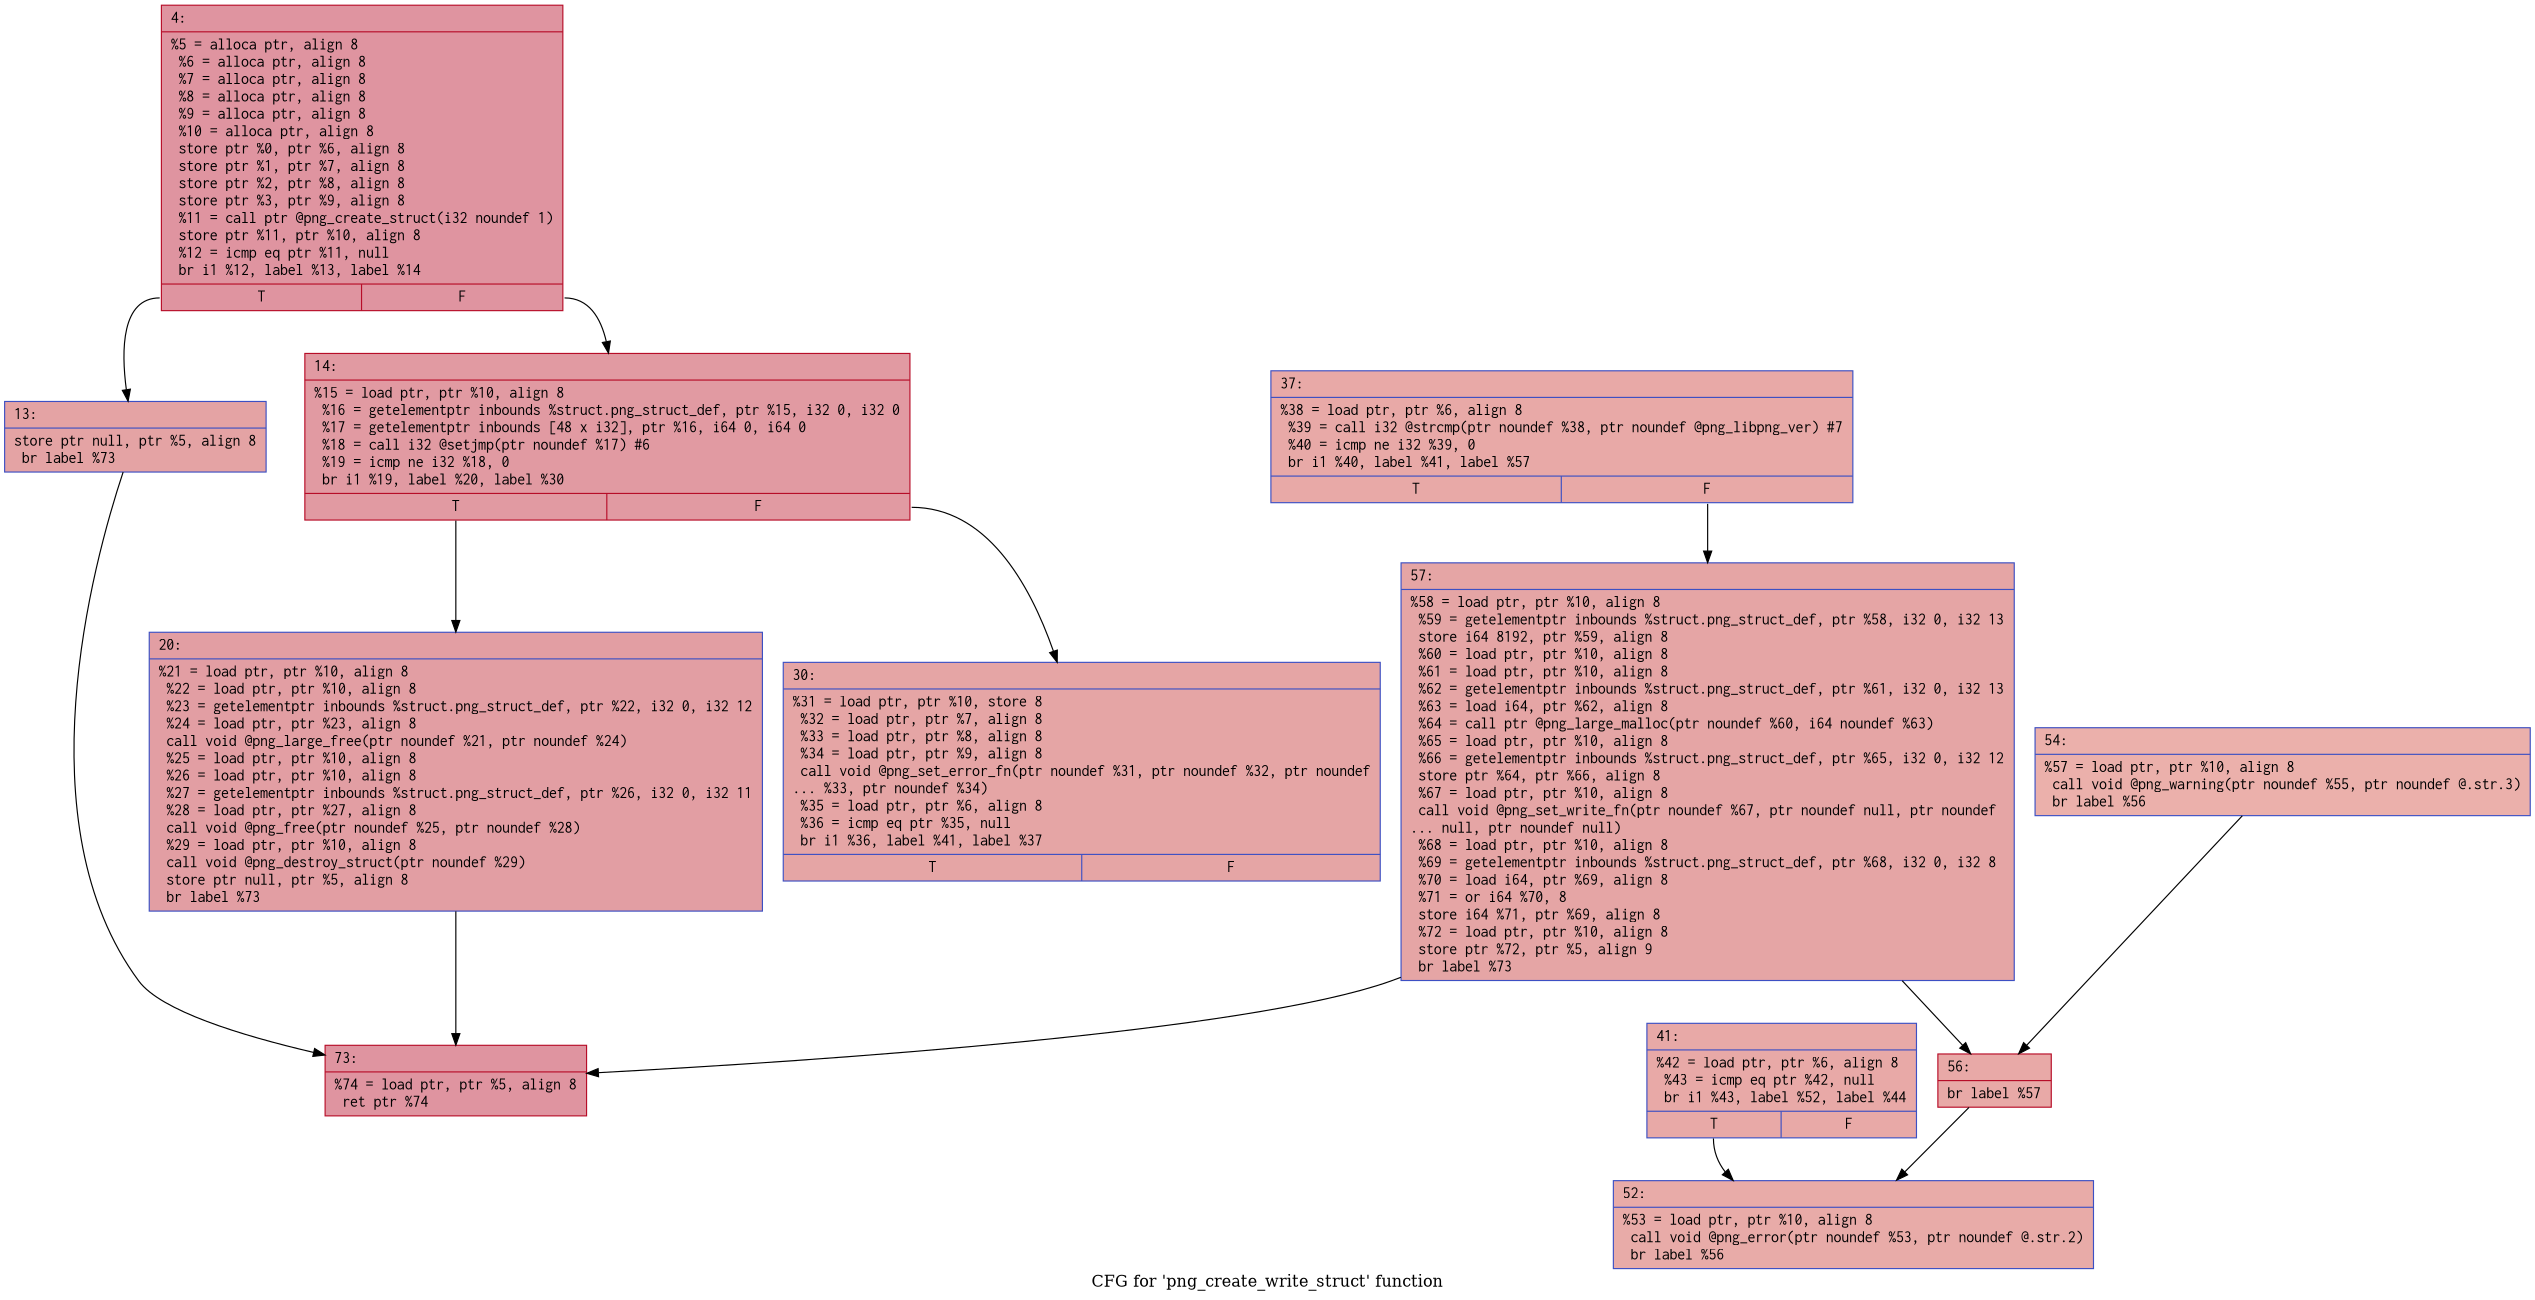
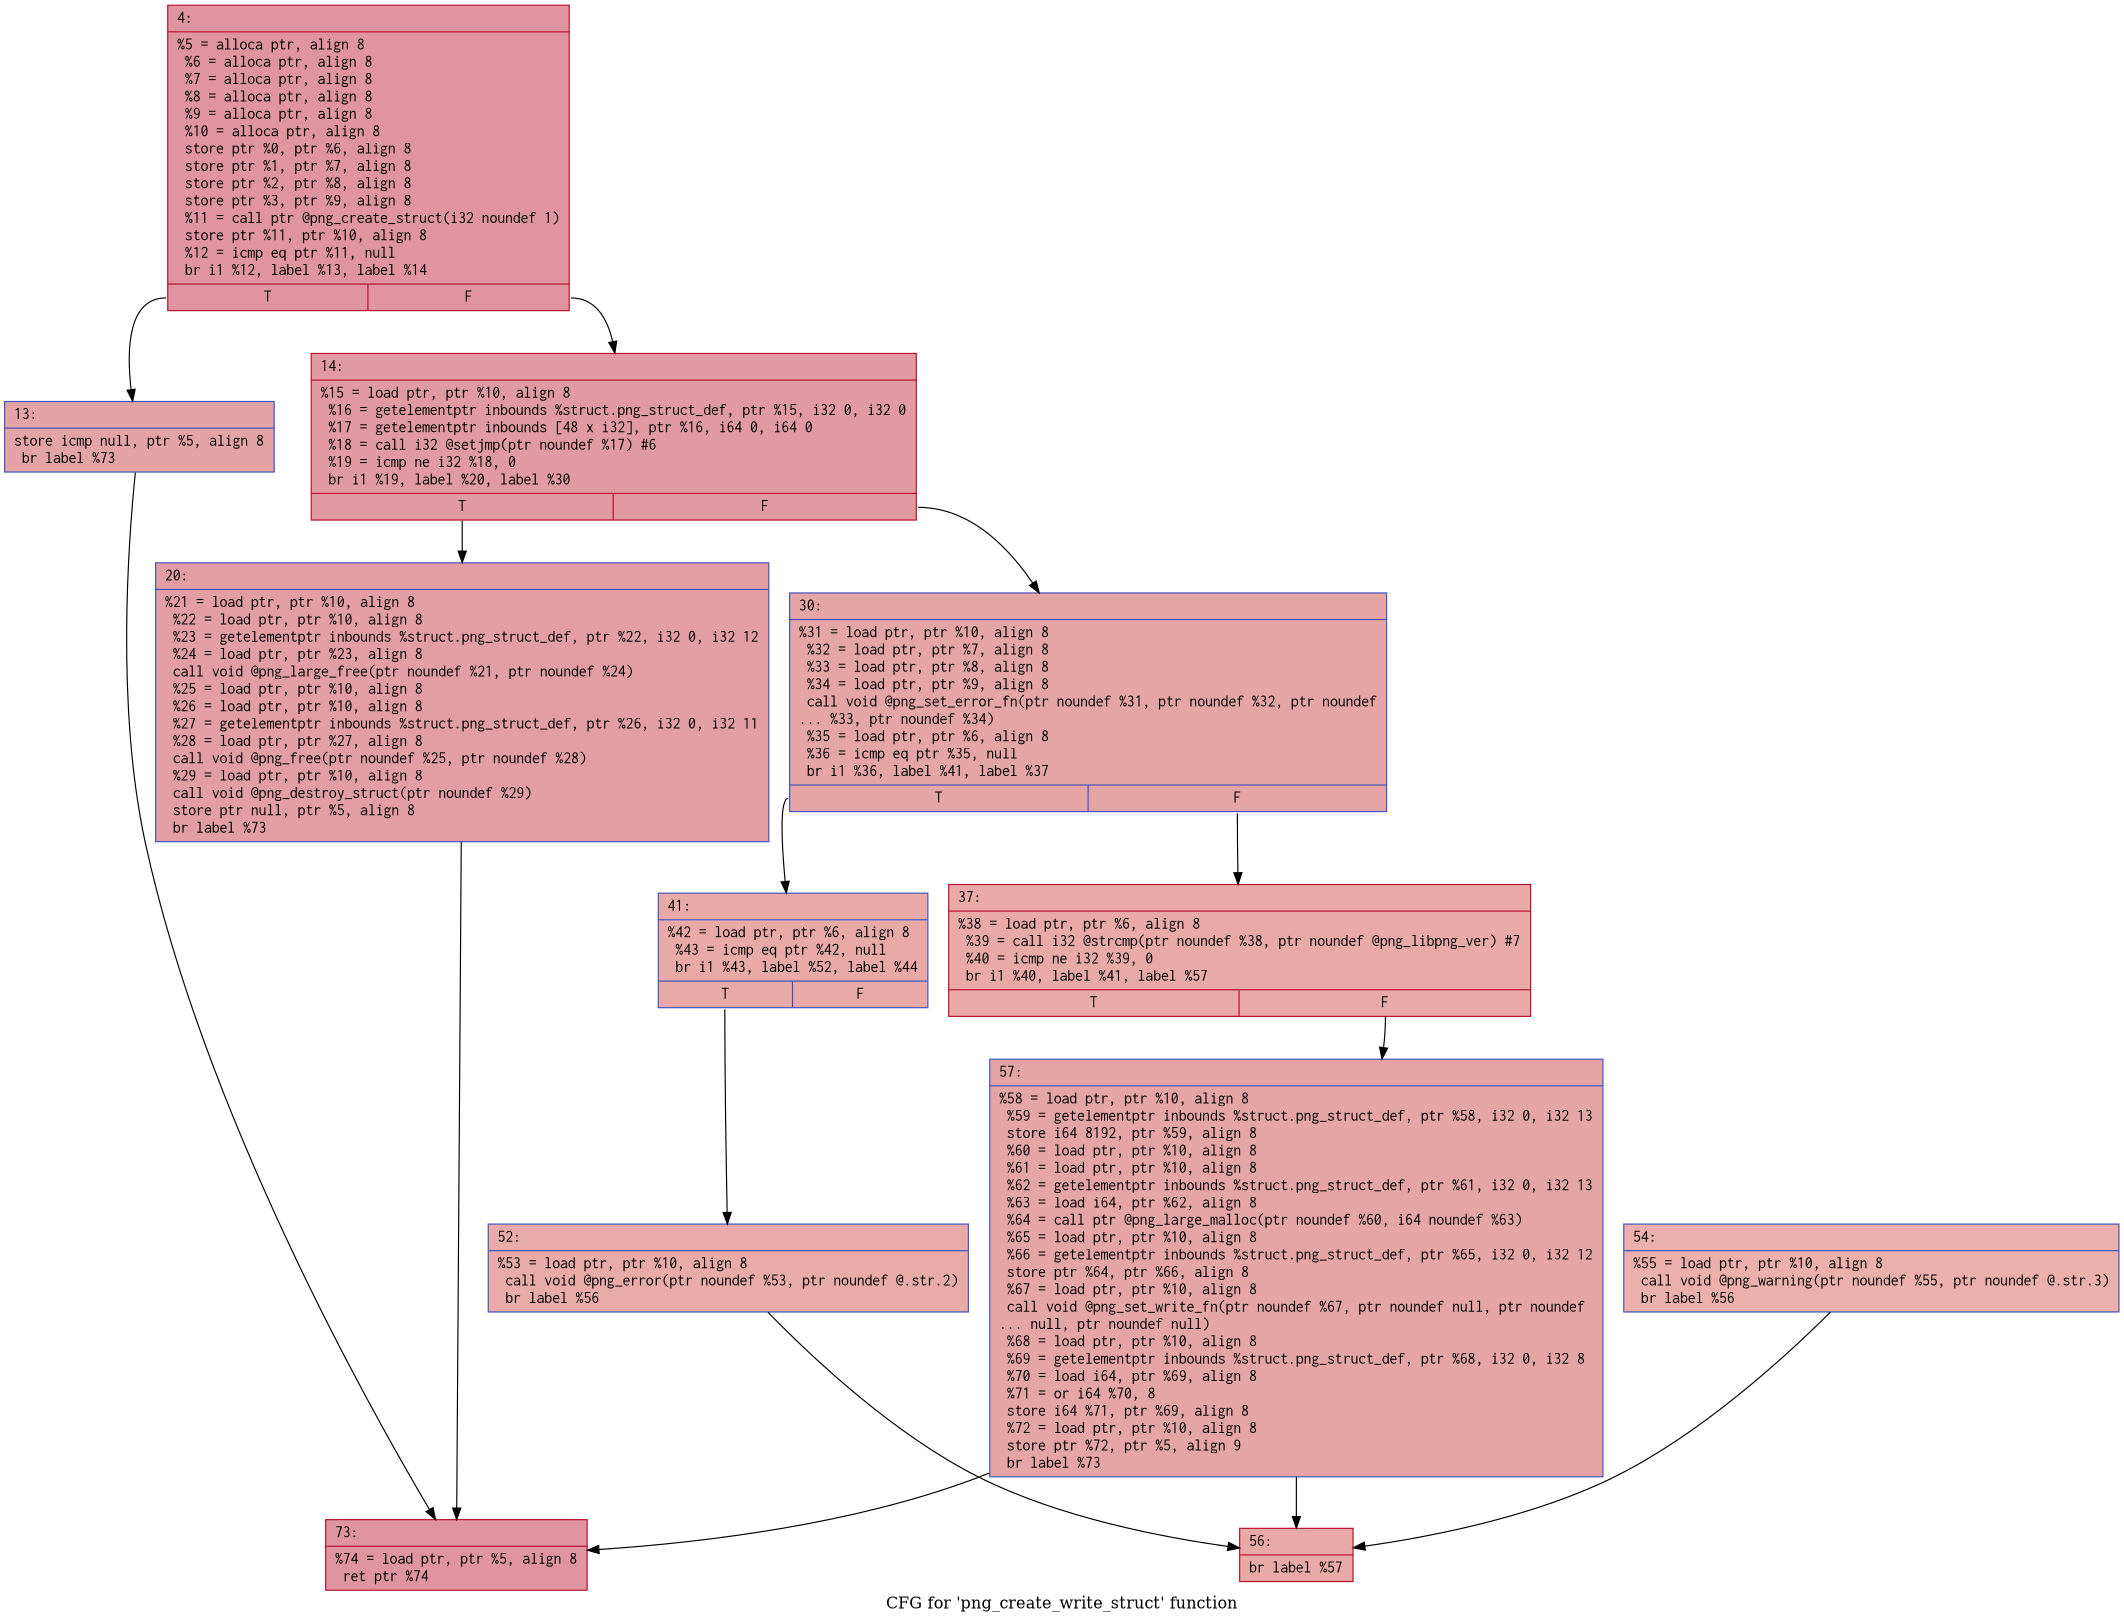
node "37:": color #3d50c3ff -> #b70d28ff
node "13:": text "store ptr null, ptr %5, align 8" -> "store icmp null, ptr %5, align 8"
node "30:": text "%31 = load ptr, ptr %10, store 8" -> "%31 = load ptr, ptr %10, align 8"
node "54:": text "%57 = load ptr, ptr %10, align 8" -> "%55 = load ptr, ptr %10, align 8"
edge "30:" -> "41:": added
edge "30:" -> "37:": added
edge "56:" -> "52:": reversed
